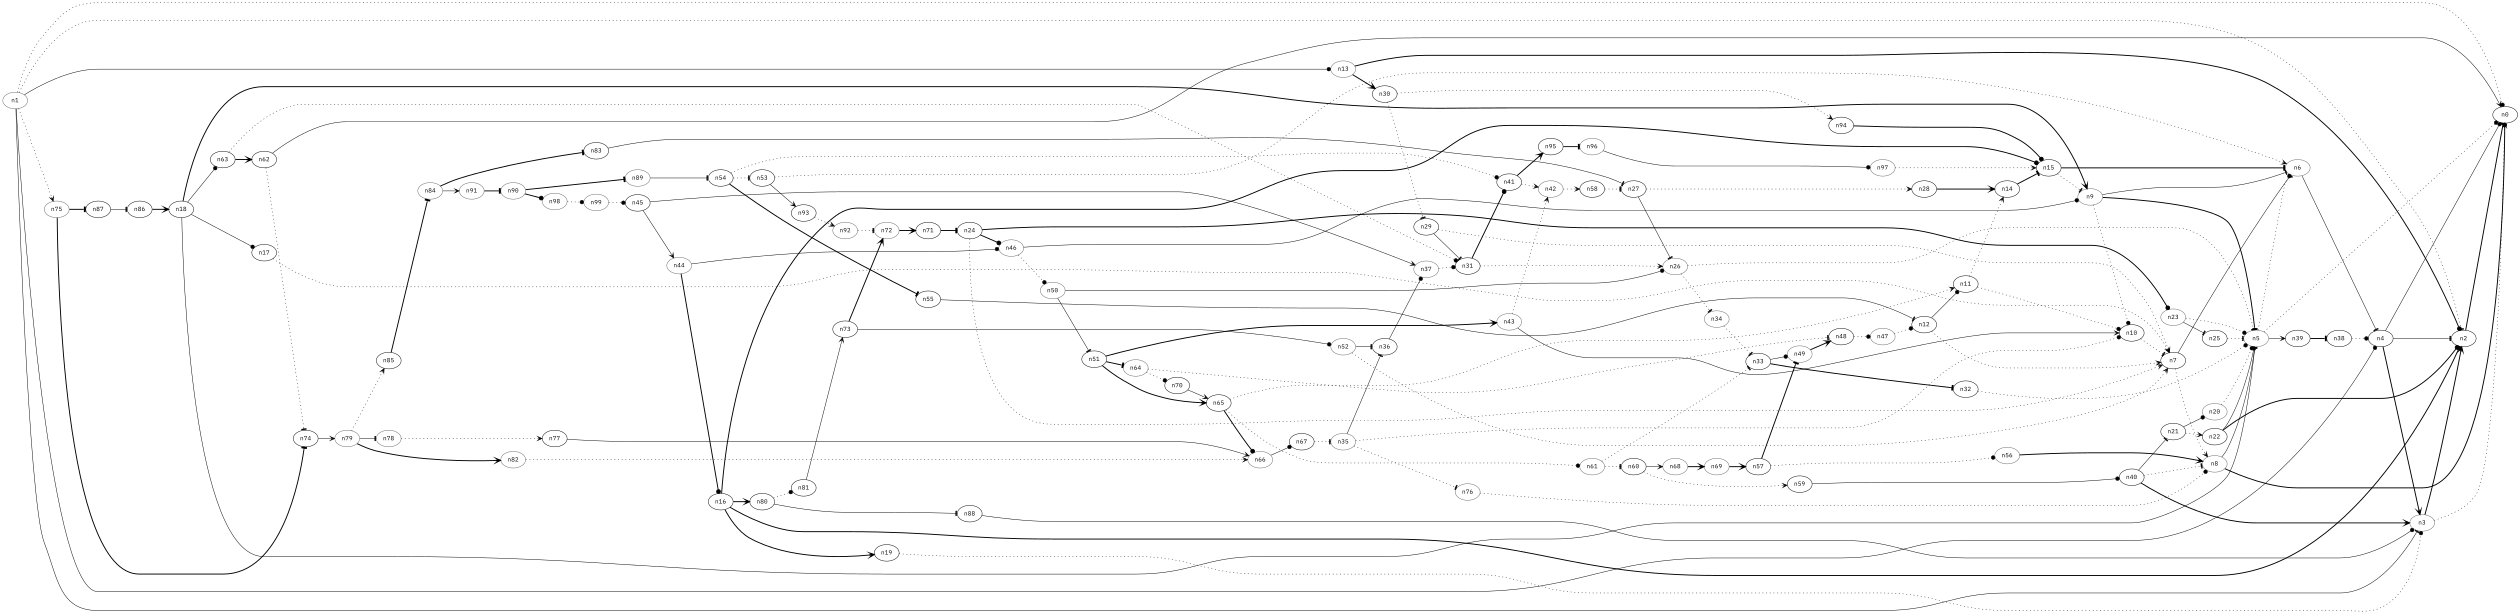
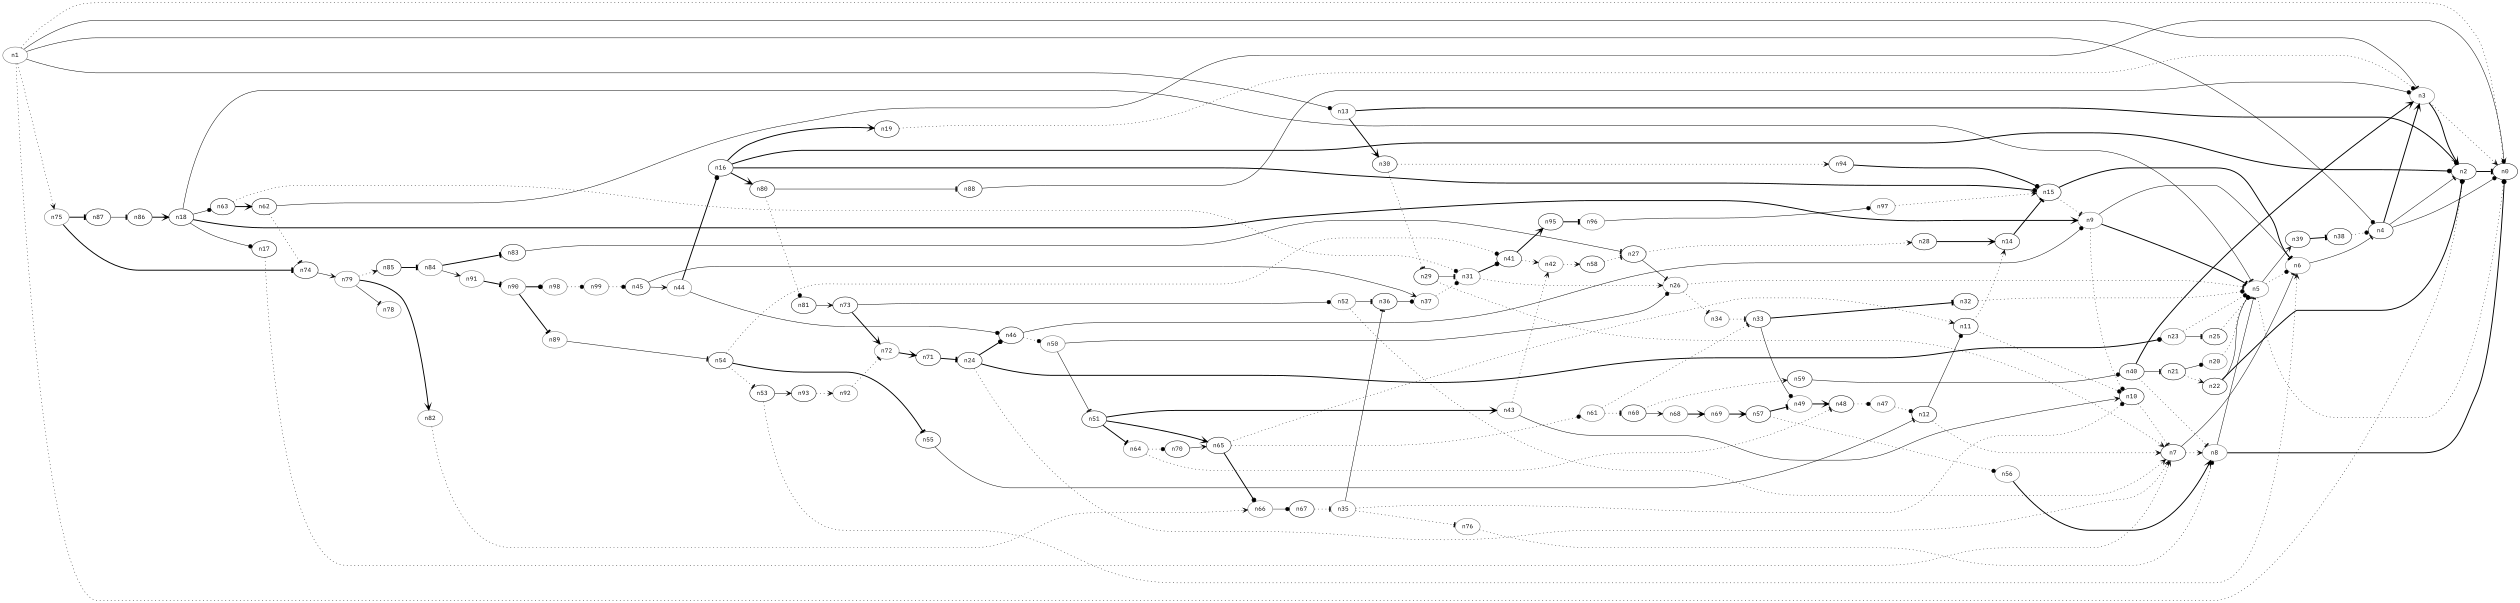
node "n46": color gray40 -> black
node "n31": color black -> gray40
node "n77": removed
